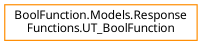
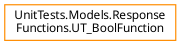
node "BoolFunction.Models.Response Functions.UT_BoolFunction": label "BoolFunction.Models.Response Functions.UT_BoolFunction" -> "UnitTests.Models.Response Functions.UT_BoolFunction"
